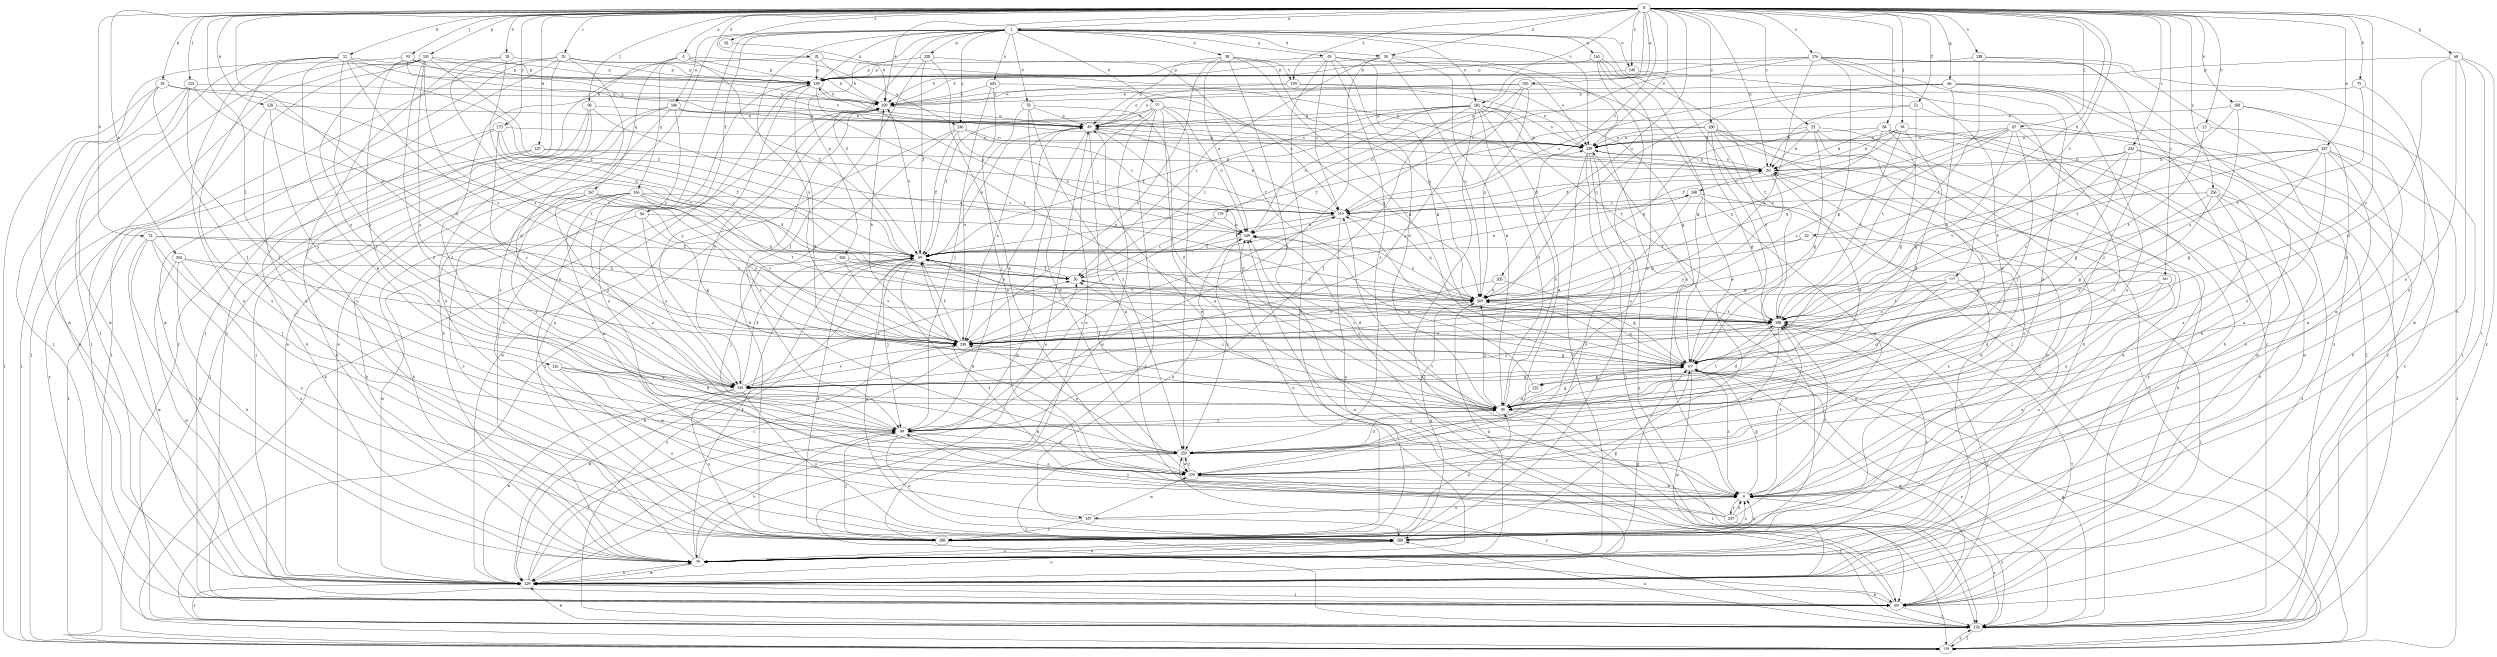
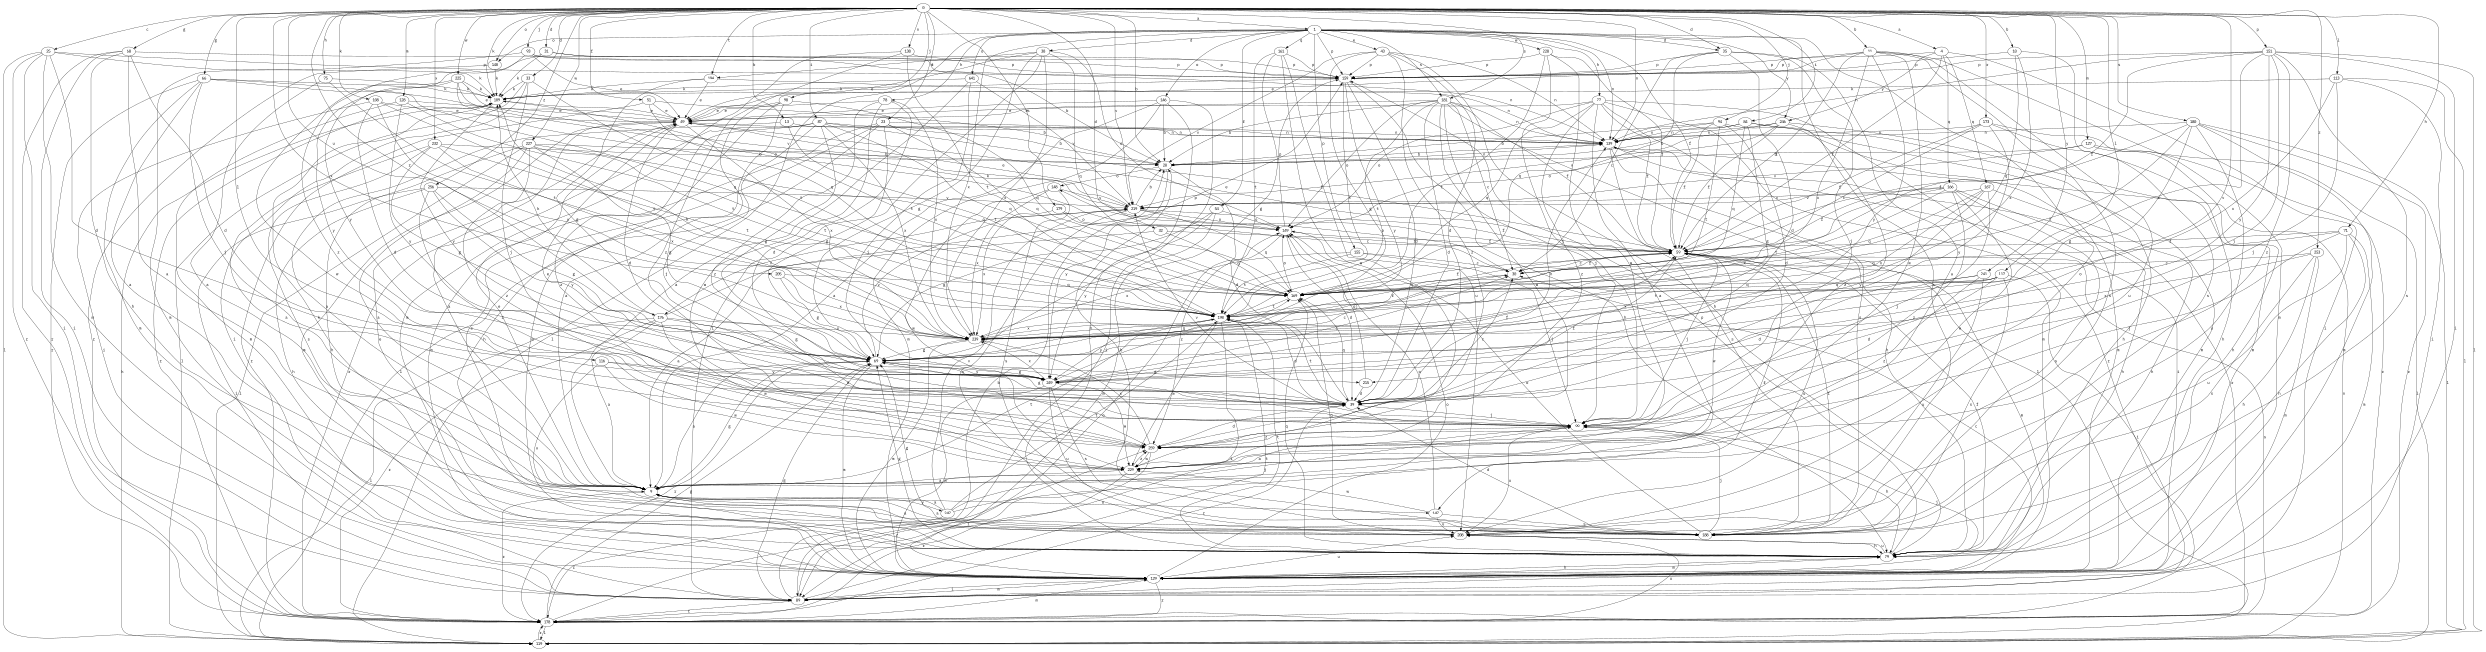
node "81": removed
edge "176" -> "219": reversed
